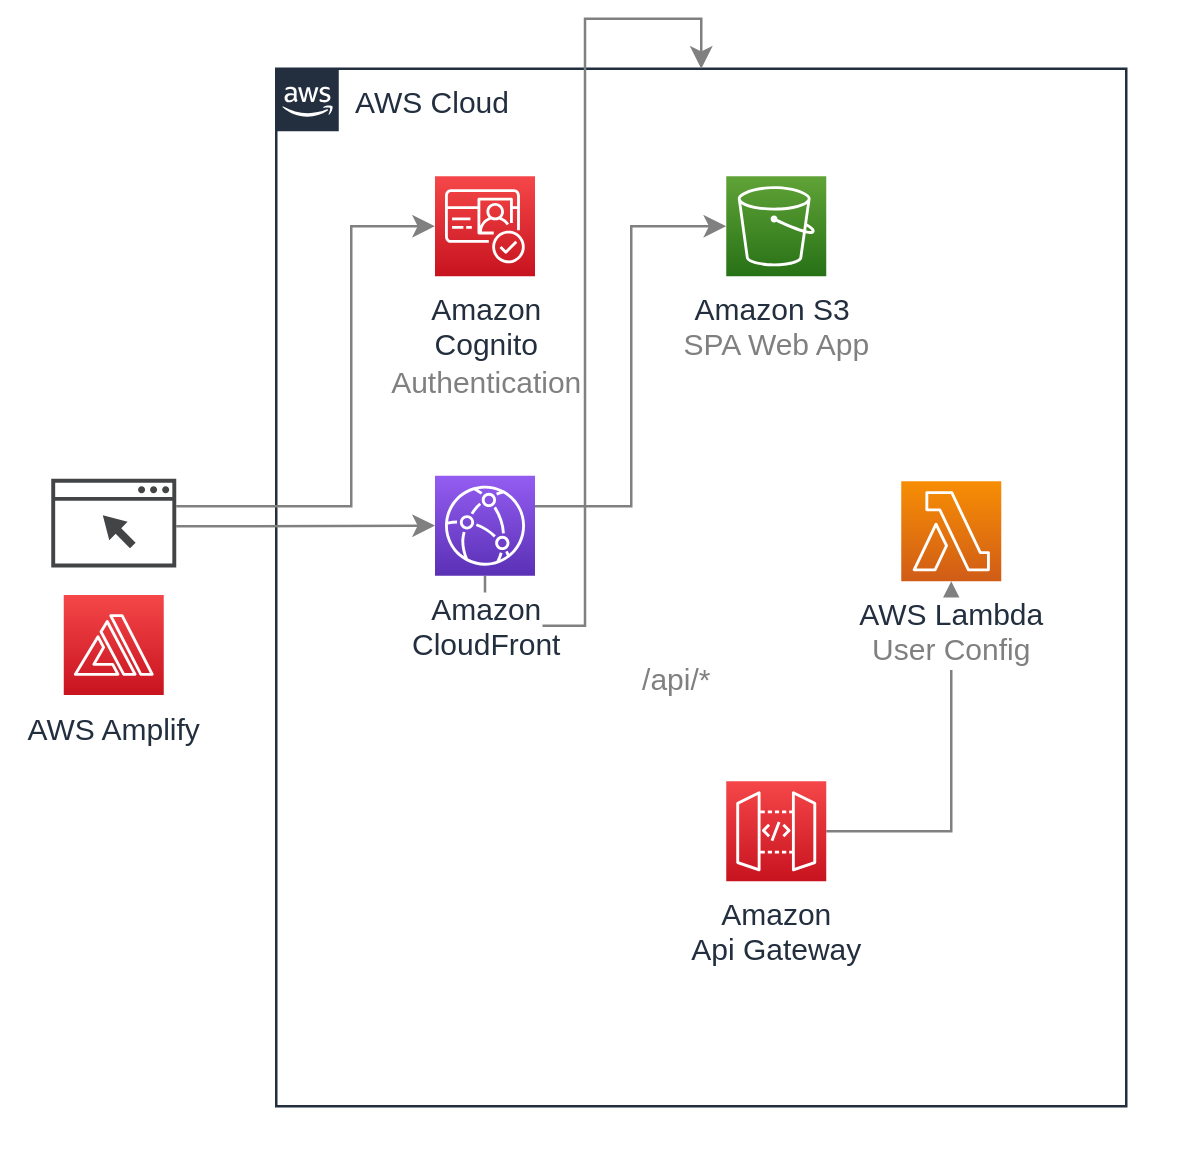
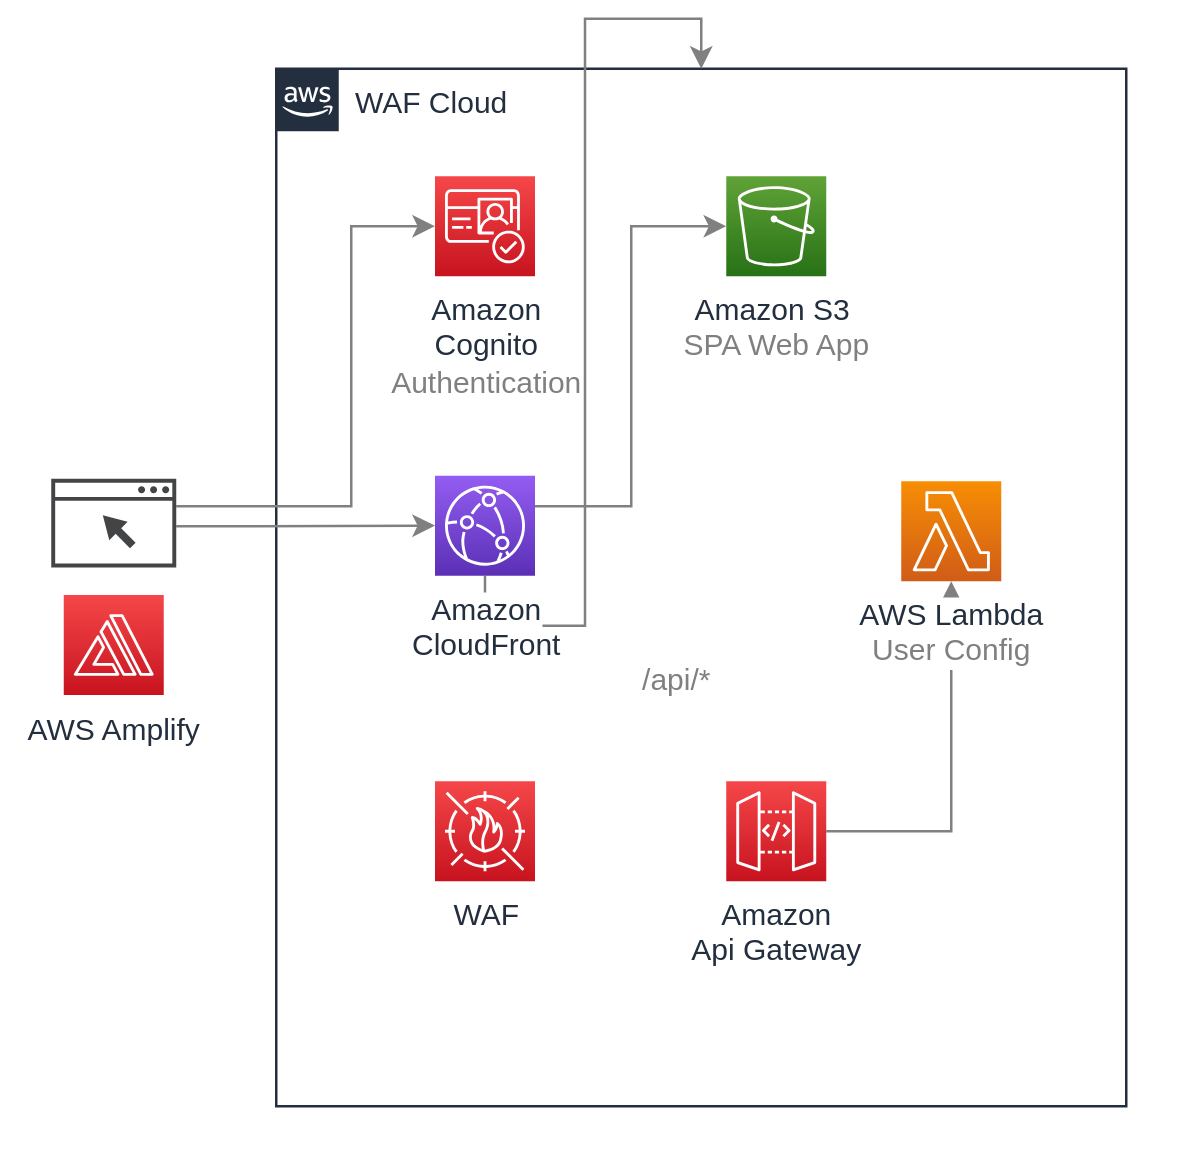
node "AWS Cloud": label "AWS Cloud" -> "WAF Cloud"
node "WAF": added
